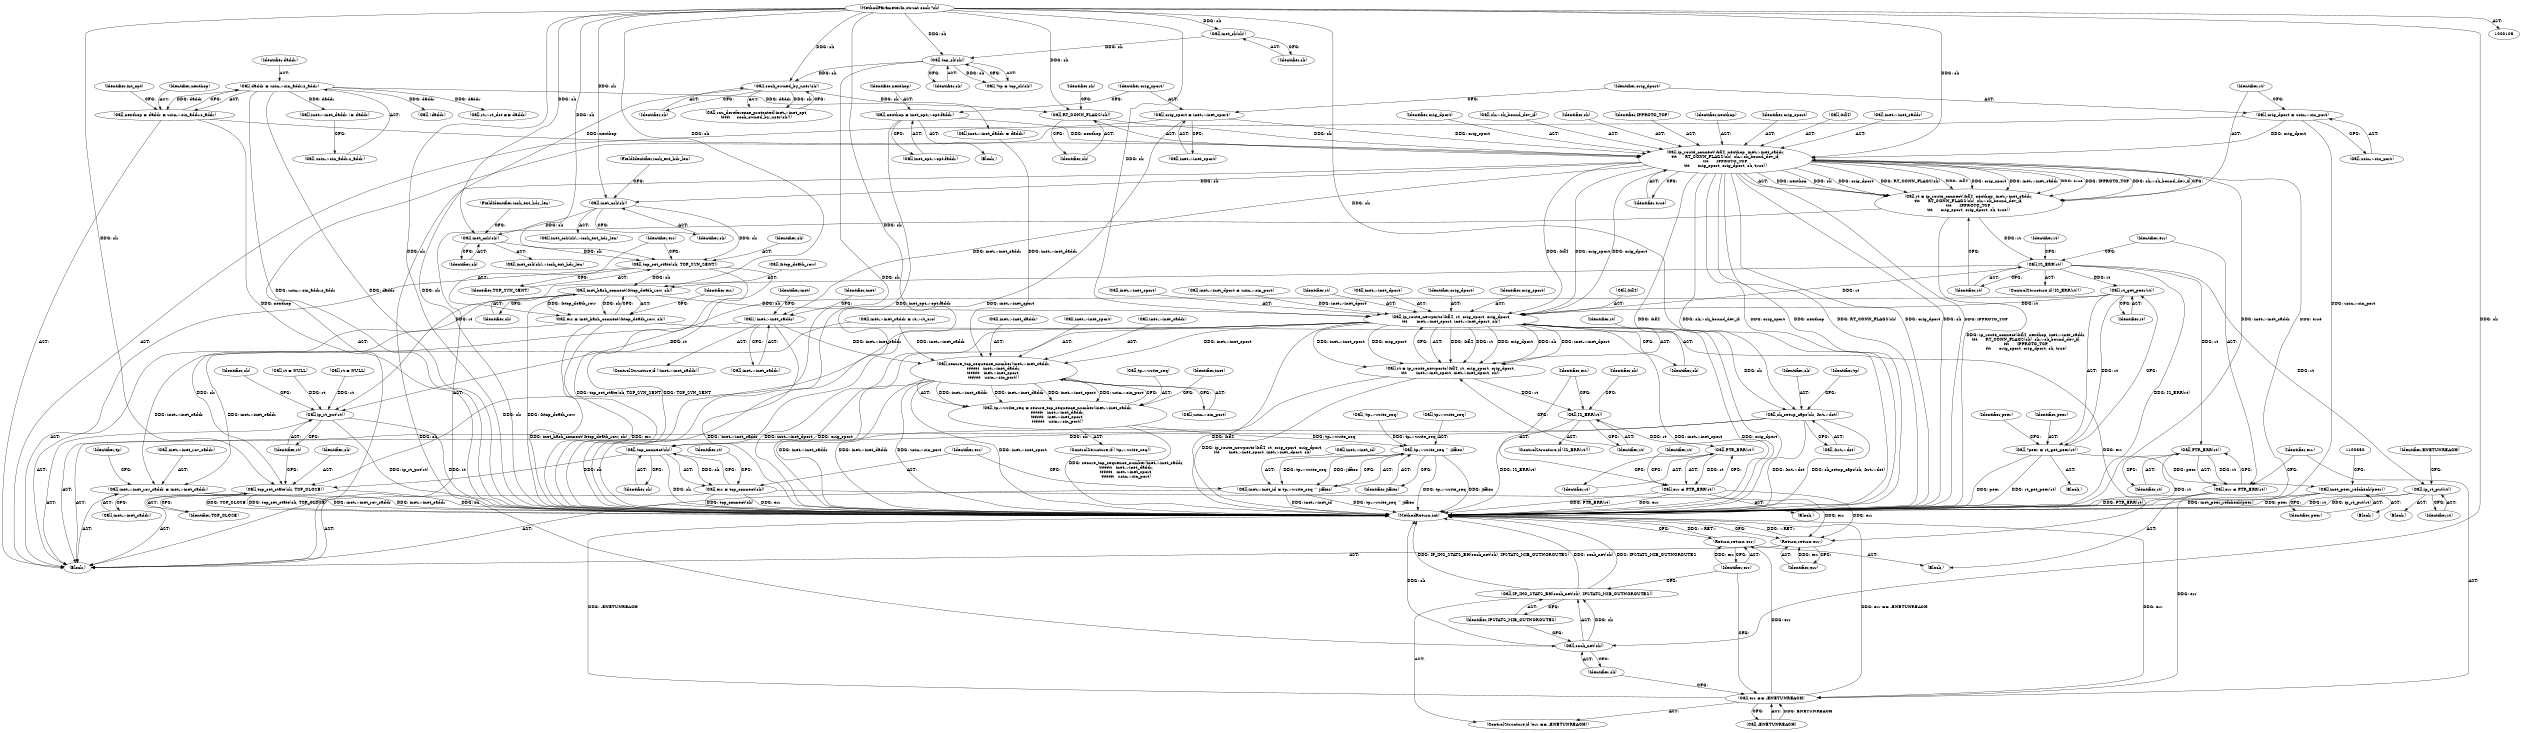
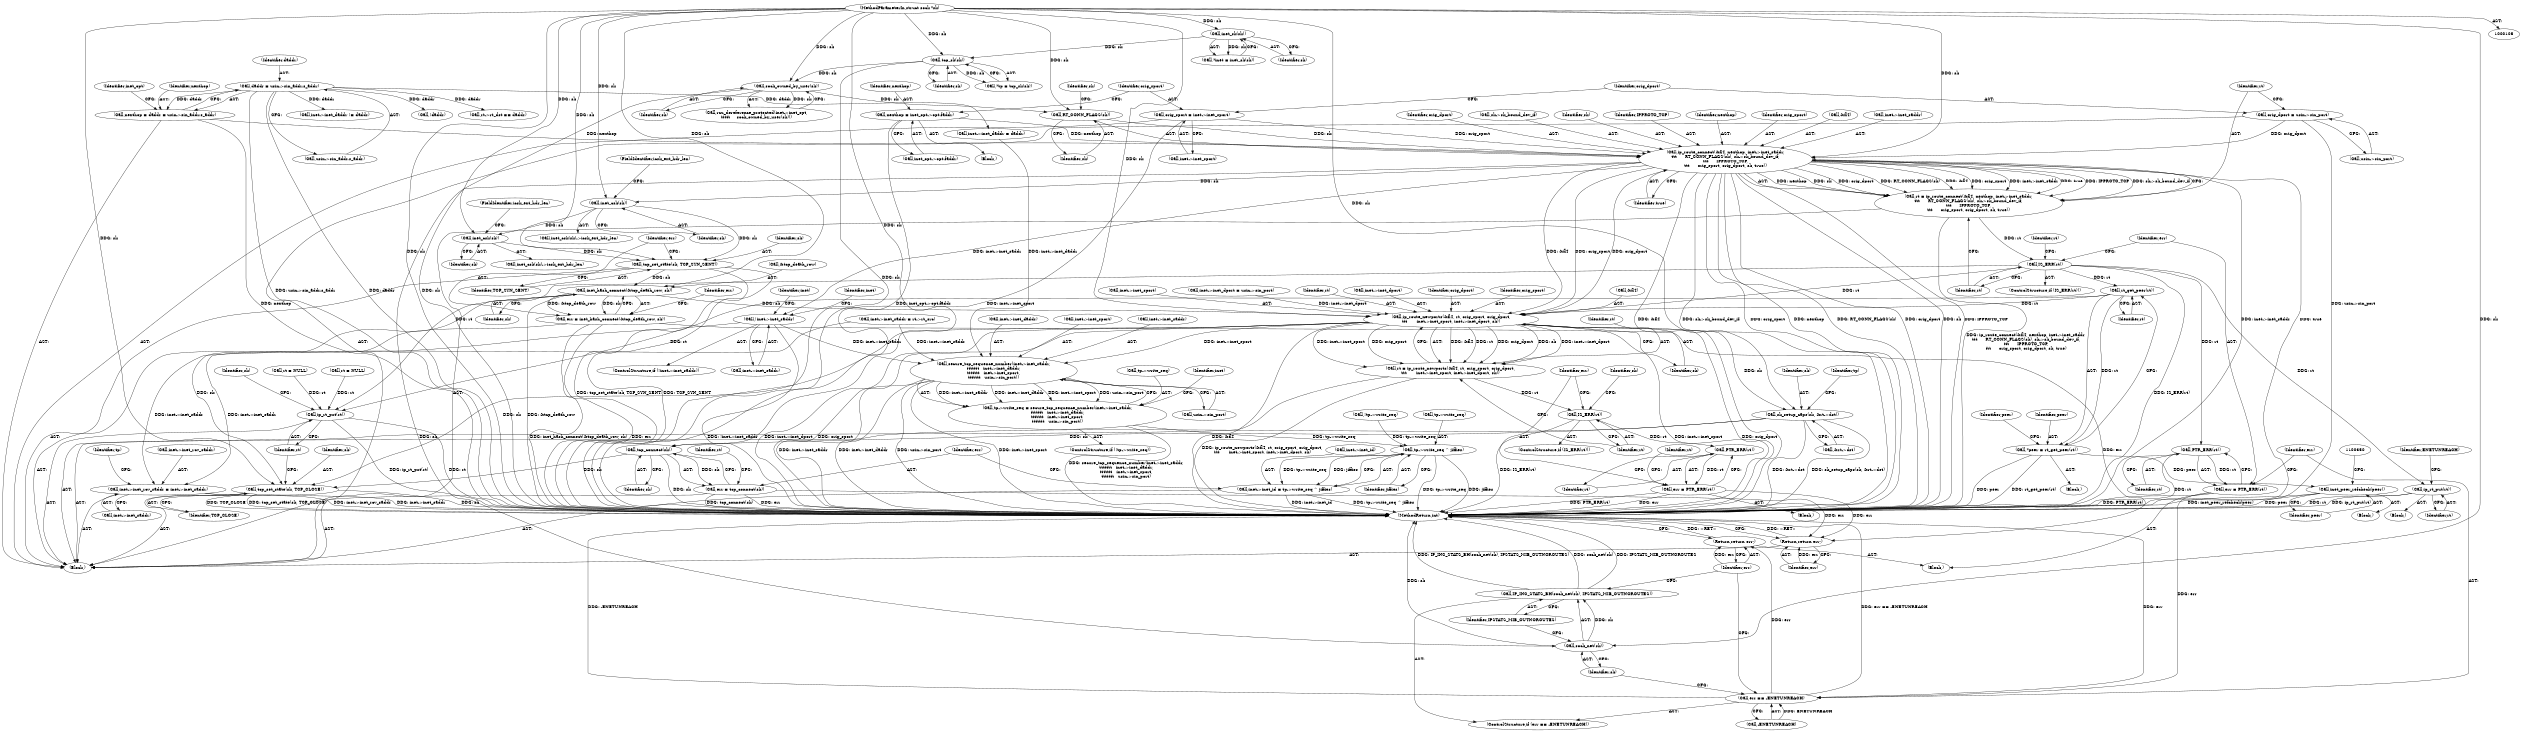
node "(Call,*inet = inet_sk(sk))": added
node "(Identifier,int_opt)": label "(Identifier,int_opt)" -> "(Identifier,inet_opt)"
edge "(Call,inet->inet_daddr != daddr)" -> "(Call,usin->sin_addr.s_addr)": now "(Call,daddr = usin->sin_addr.s_addr)" -> "(Call,usin->sin_addr.s_addr)"
